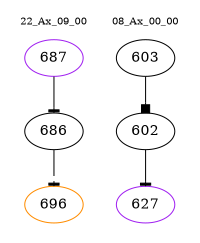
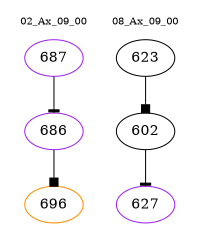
cluster "22_Ax_09_00": label "22_Ax_09_00" -> "02_Ax_09_00"
cluster "08_Ax_00_00": label "08_Ax_00_00" -> "08_Ax_09_00"
node "603": label "603" -> "623"
node "686": color black -> purple
edge "686" -> "696": arrowhead tee -> box
